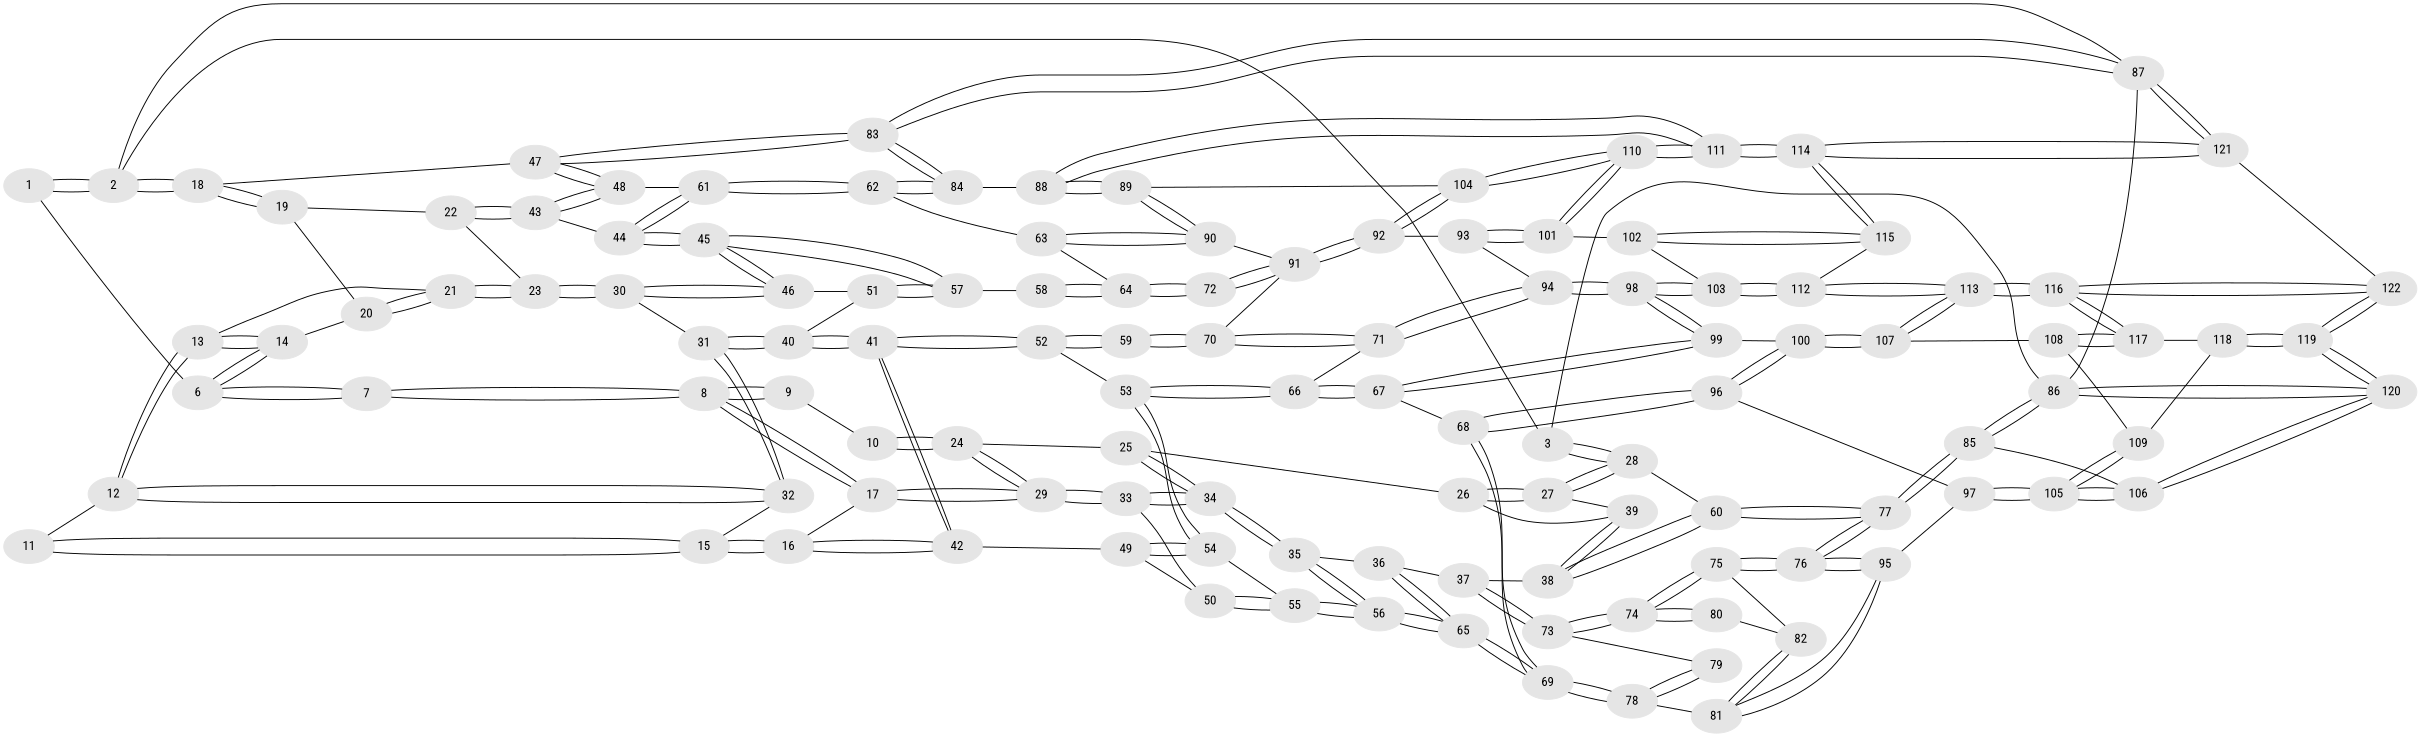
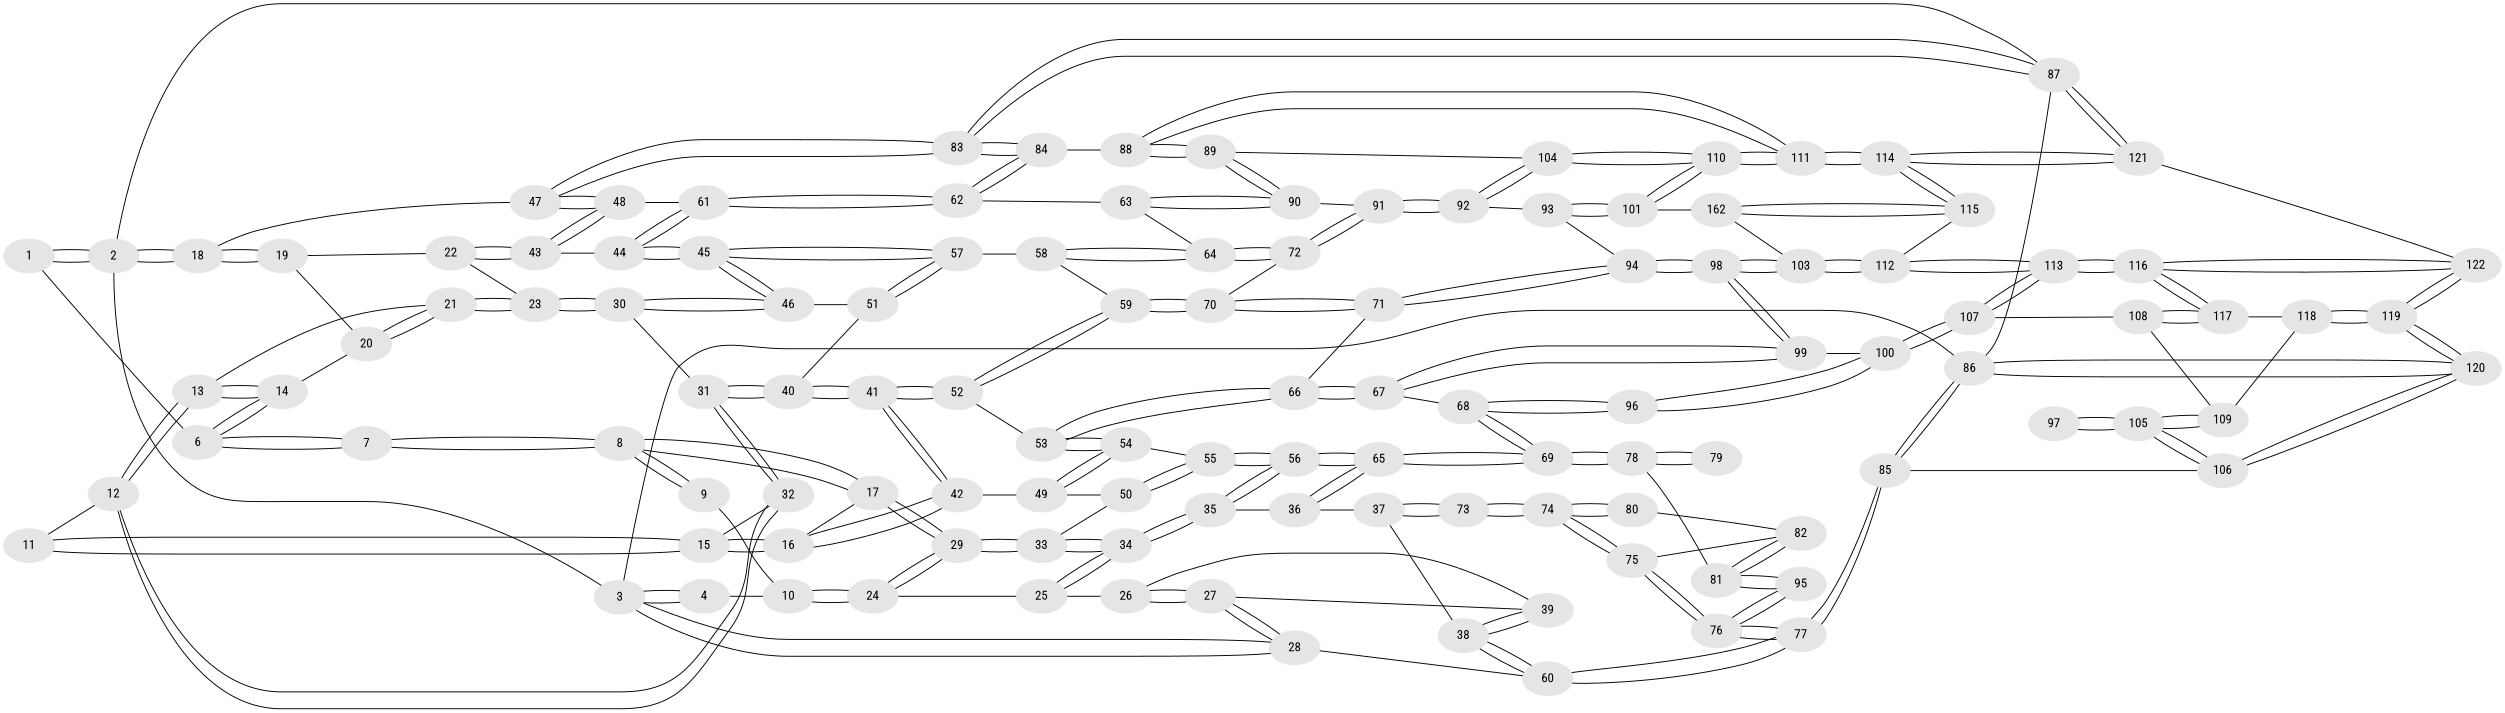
node "102": label "102" -> "162"
edge "58" -- "59": added
edge "91" -- "70": now "72" -- "70"
edge "96" -- "97": removed
edge "97" -- "95": removed
node "4": added
edge "73" -- "79": removed
